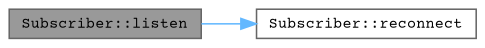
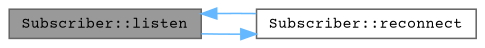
edge "Subscriber::reconnect" -> "Subscriber::listen": added
